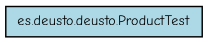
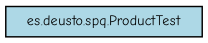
node "es.deusto.deusto.ProductTest": label "es.deusto.deusto.ProductTest" -> "es.deusto.spq.ProductTest"
